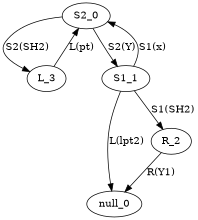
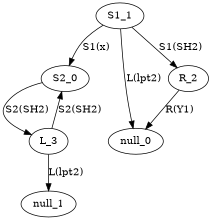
edge "S2_0" -> "S1_1": removed, label "S2(Y)"
edge "L_3" -> "S2_0": label "L(pt)" -> "S2(SH2)"
node "null_1": added
